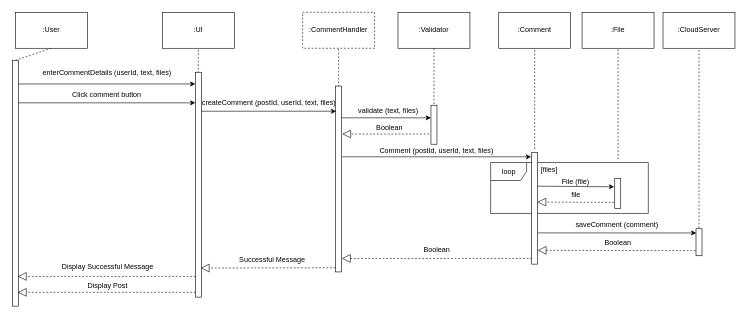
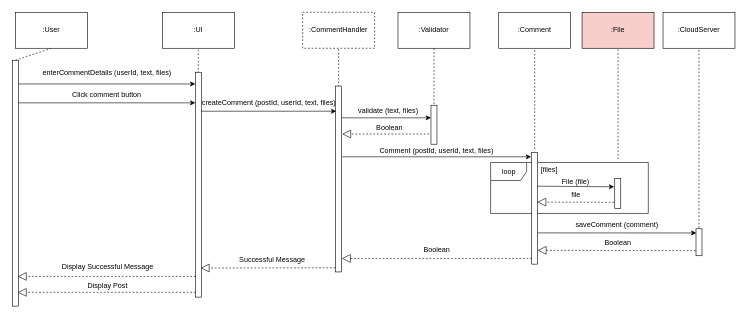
node ":File": fillcolor #ffffff -> #f8cecc
